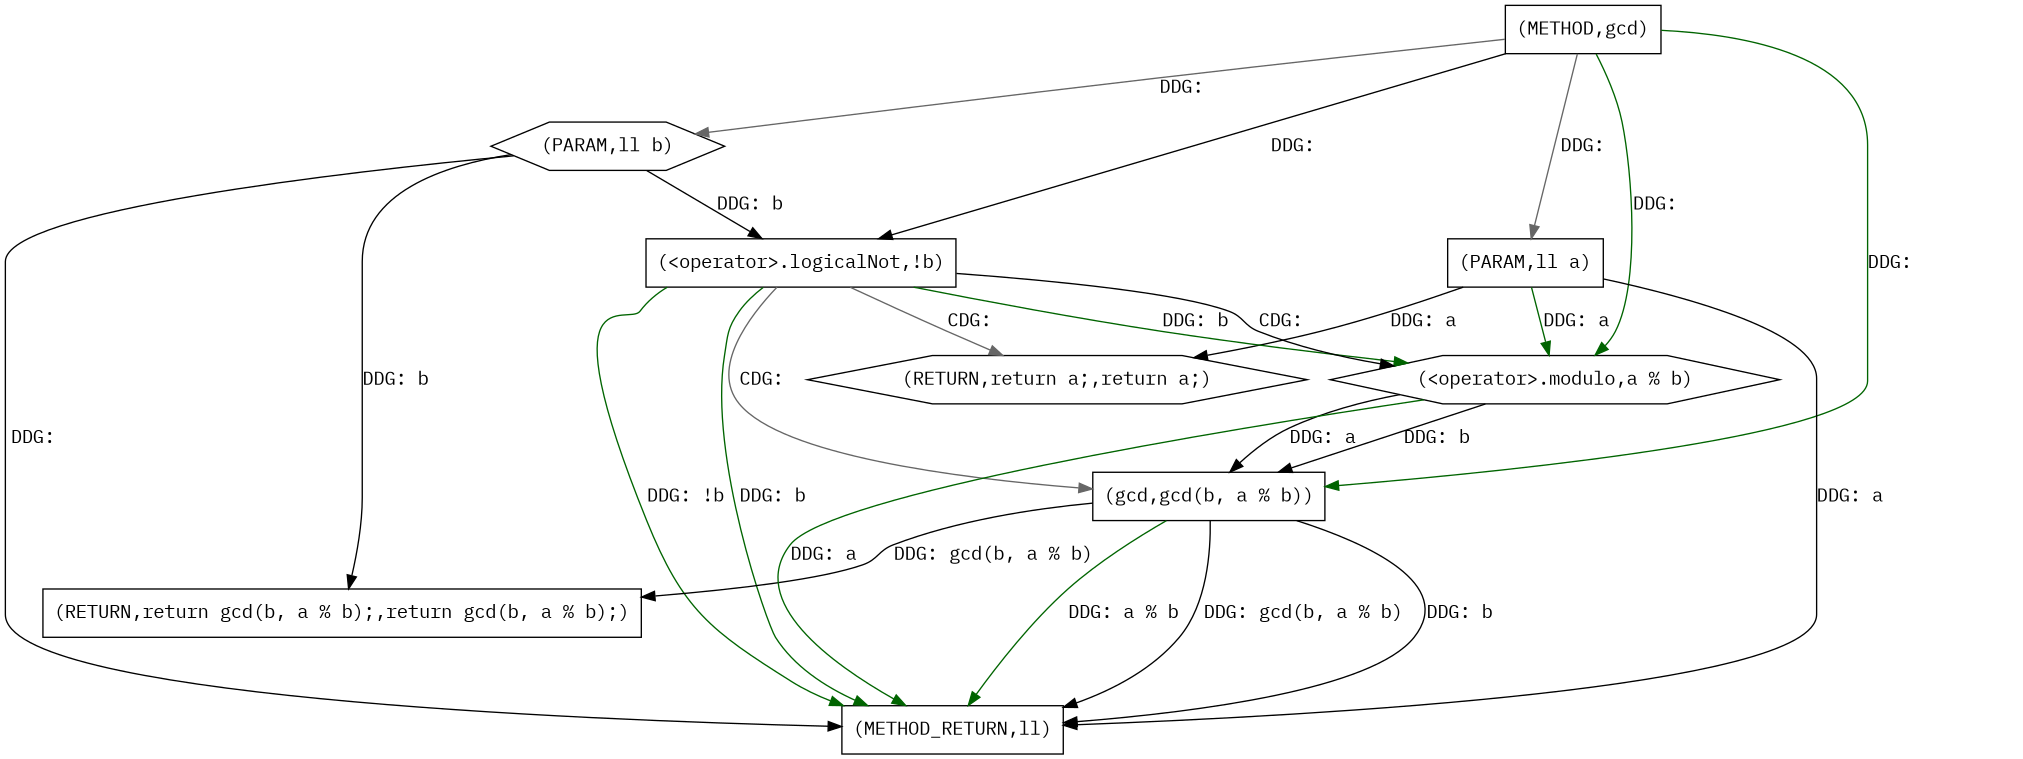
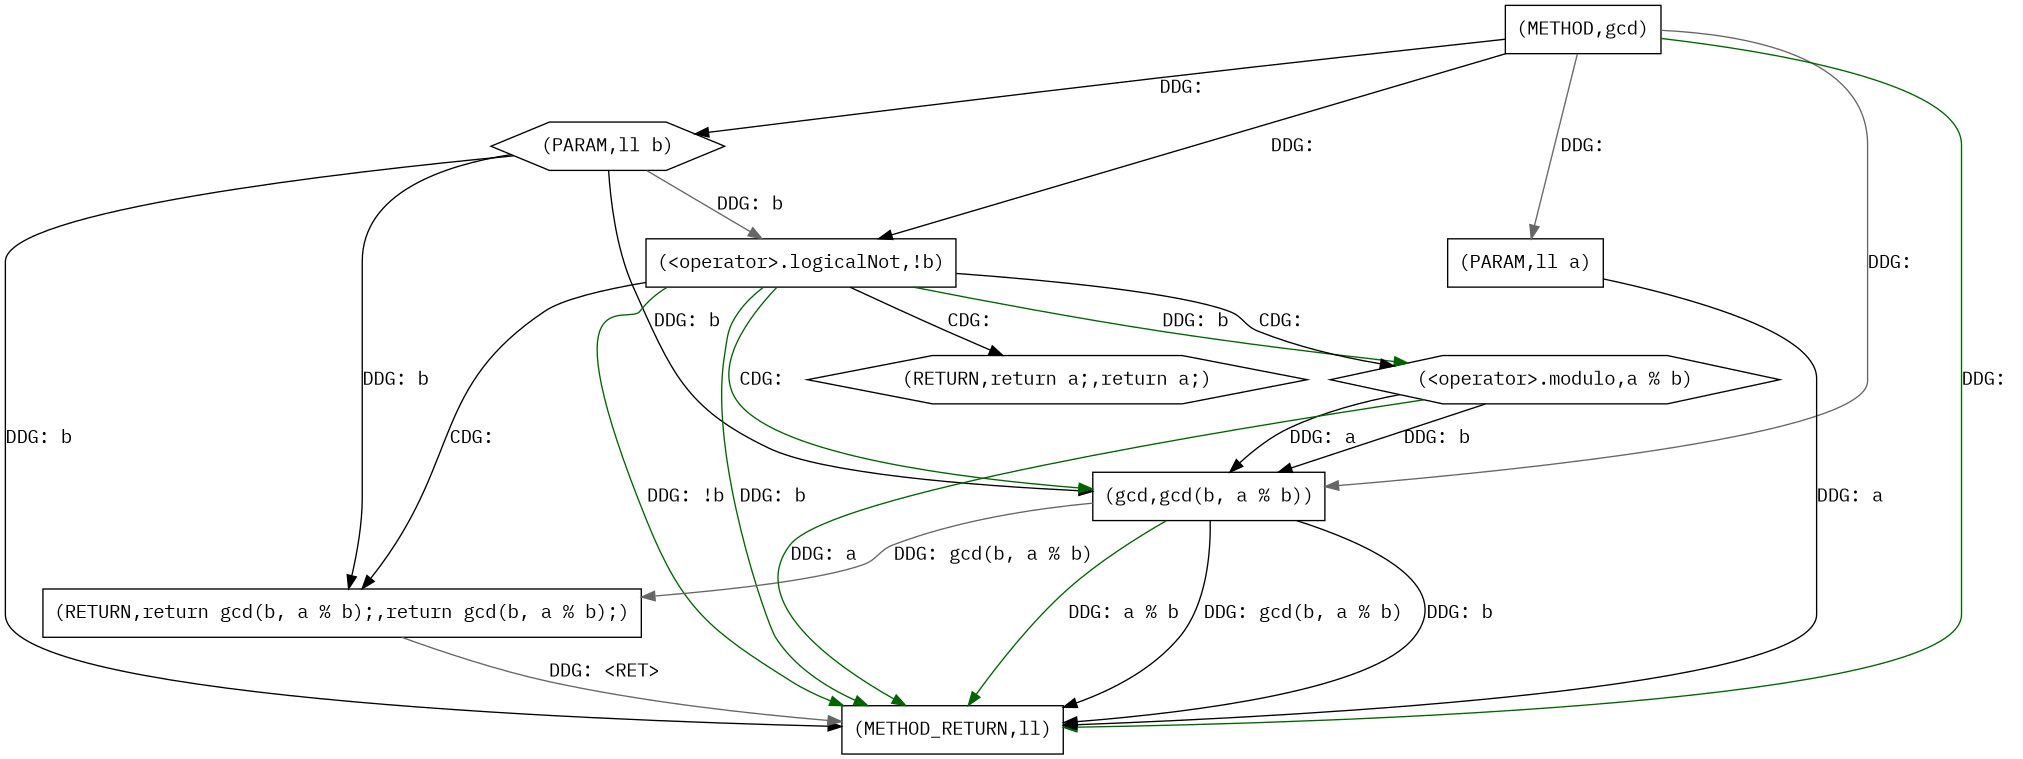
edge "(METHOD,gcd)" -> "(PARAM,ll b)": color gray40 -> black
edge "(METHOD,gcd)" -> "(<operator>.modulo,a % b)": now "(METHOD,gcd)" -> "(METHOD_RETURN,ll)"
edge "(PARAM,ll b)" -> "(<operator>.logicalNot,!b)": color black -> gray40
edge "(PARAM,ll a)" -> "(<operator>.modulo,a % b)": removed, label "DDG: a"
edge "(<operator>.logicalNot,!b)" -> "(RETURN,return a;,return a;)": color gray40 -> black
edge "(PARAM,ll a)" -> "(RETURN,return a;,return a;)": removed, label "DDG: a"
edge "(<operator>.logicalNot,!b)" -> "(RETURN,return gcd(b, a % b);,return gcd(b, a % b);)": added, label "CDG:"
edge "(METHOD,gcd)" -> "(gcd,gcd(b, a % b))": color darkgreen -> gray40
edge "(PARAM,ll b)" -> "(METHOD_RETURN,ll)": label "DDG: " -> "DDG: b"
edge "(PARAM,ll b)" -> "(gcd,gcd(b, a % b))": added, label "DDG: b"
edge "(<operator>.logicalNot,!b)" -> "(gcd,gcd(b, a % b))": color gray40 -> darkgreen
edge "(gcd,gcd(b, a % b))" -> "(RETURN,return gcd(b, a % b);,return gcd(b, a % b);)": color black -> gray40
edge "(RETURN,return gcd(b, a % b);,return gcd(b, a % b);)" -> "(METHOD_RETURN,ll)": added, label "DDG: <RET>"
